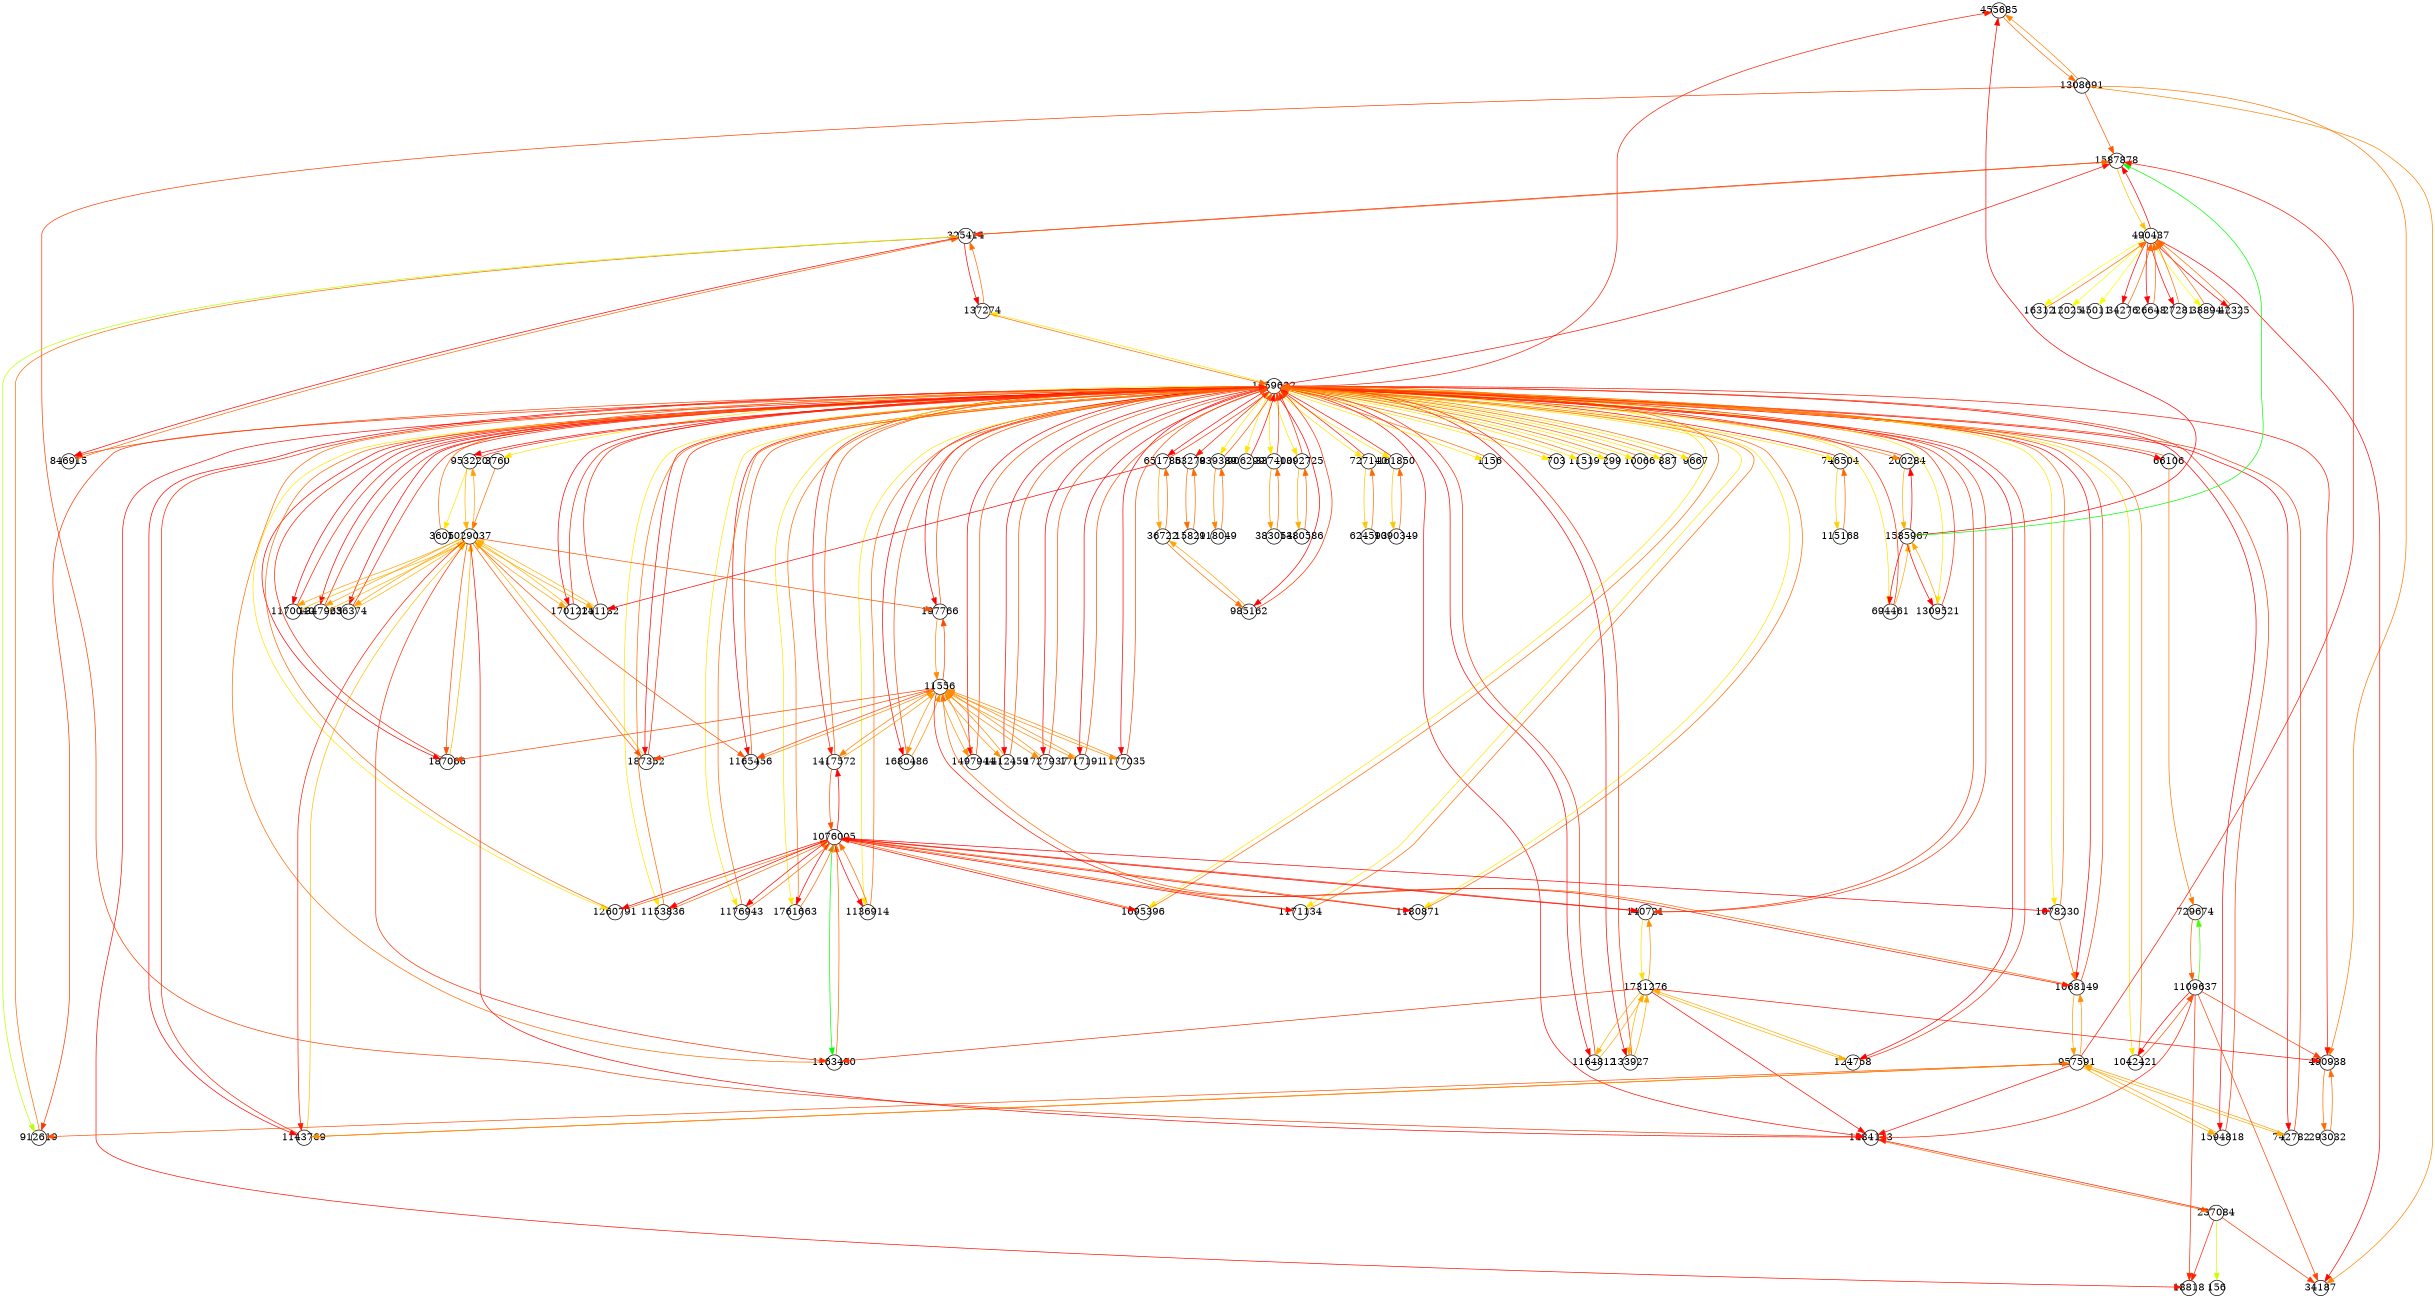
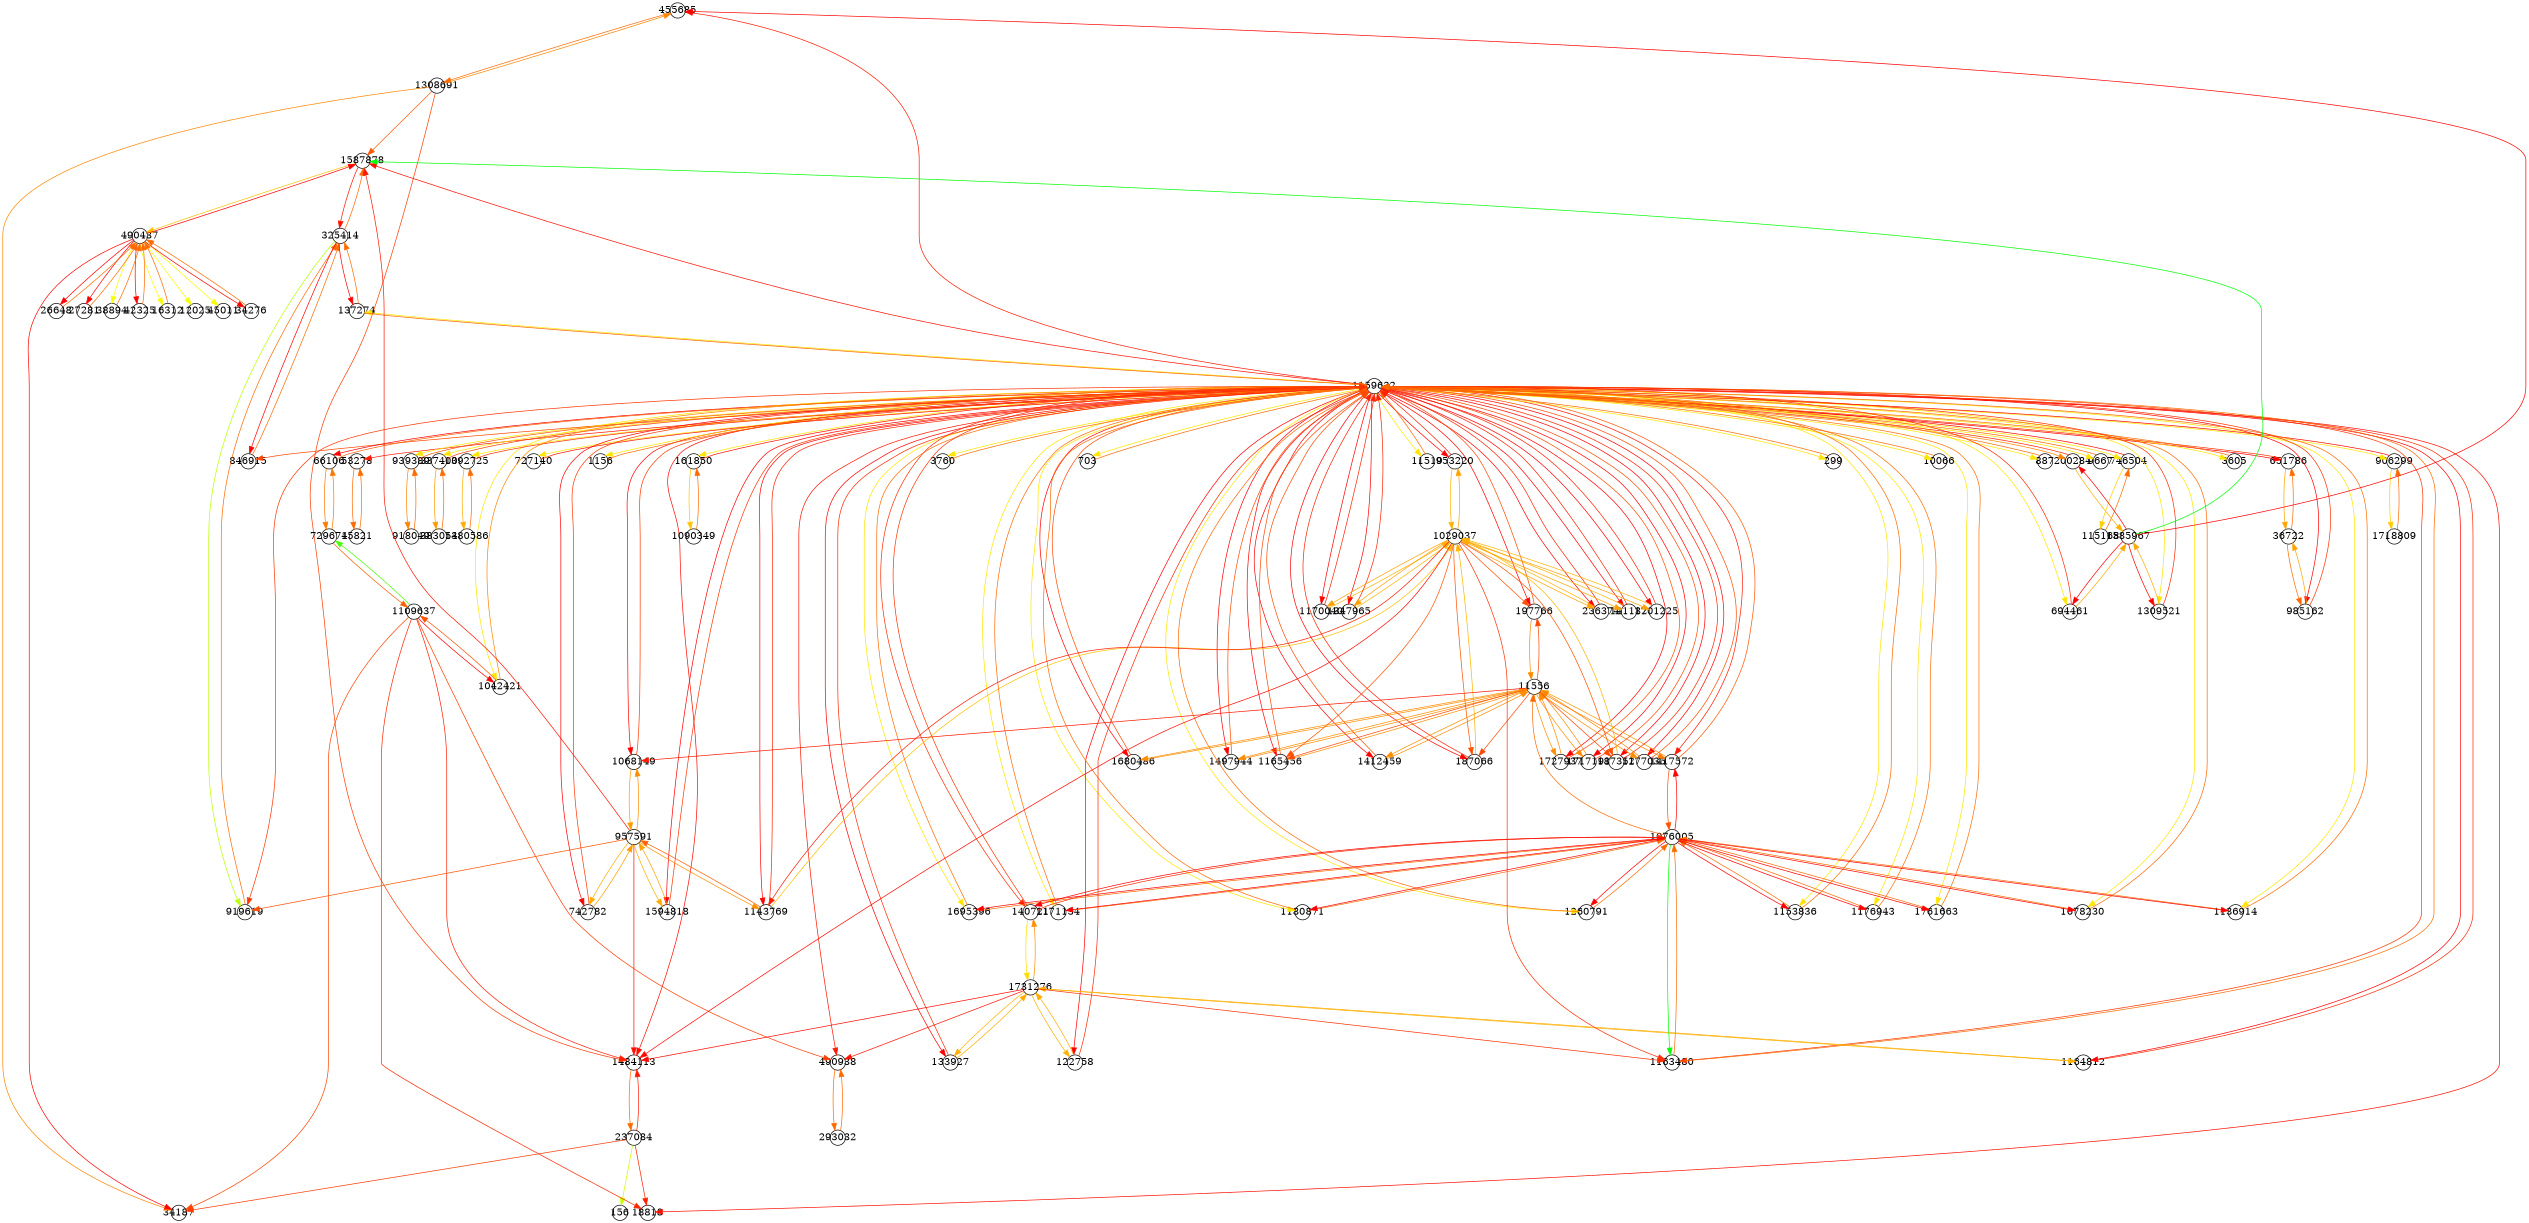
edge "1308691" -> "490938": removed
edge "953220" -> "3605": now "1159632" -> "3605"
edge "3760" -> "1029037": now "3760" -> "1159632"
edge "729674" -> "66106": added
edge "651786" -> "141132": now "1159632" -> "141132"
node "624593": removed
node "1718809": added
edge "1159632" -> "1163480": added
edge "1068149" -> "11556": now "1076005" -> "11556"
edge "1678230" -> "1068149": now "1678230" -> "1076005"
node "124758": label "124758" -> "122758"
node "912619": label "912619" -> "919619"
